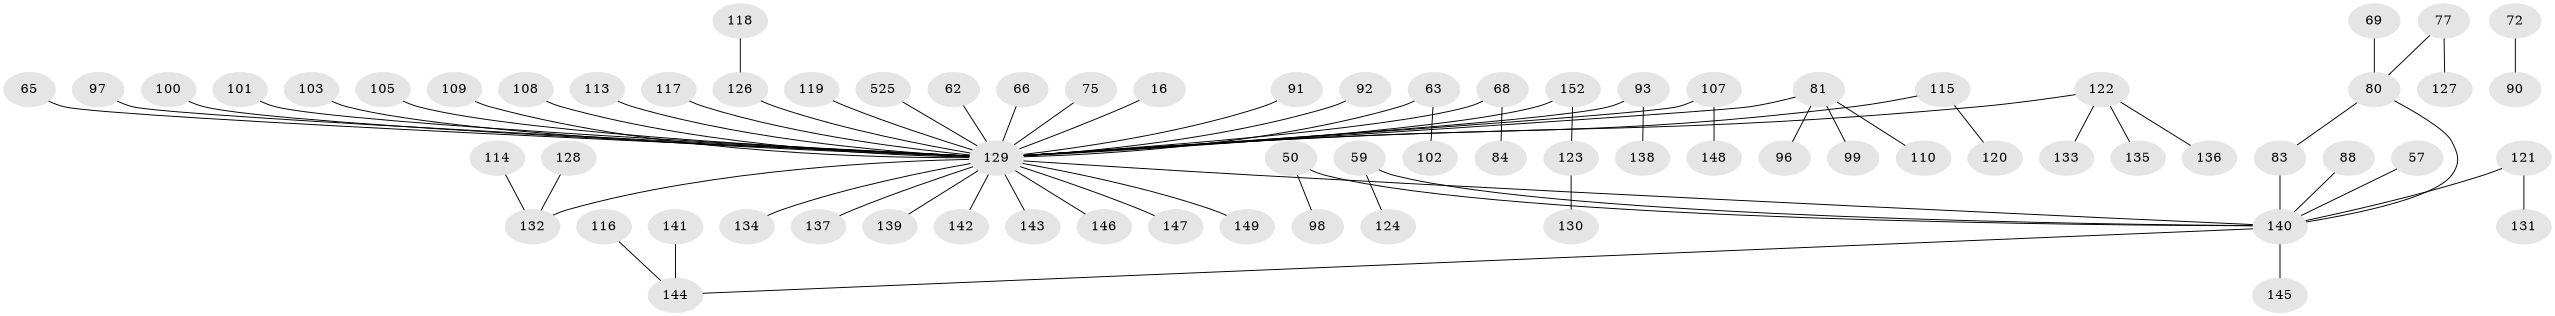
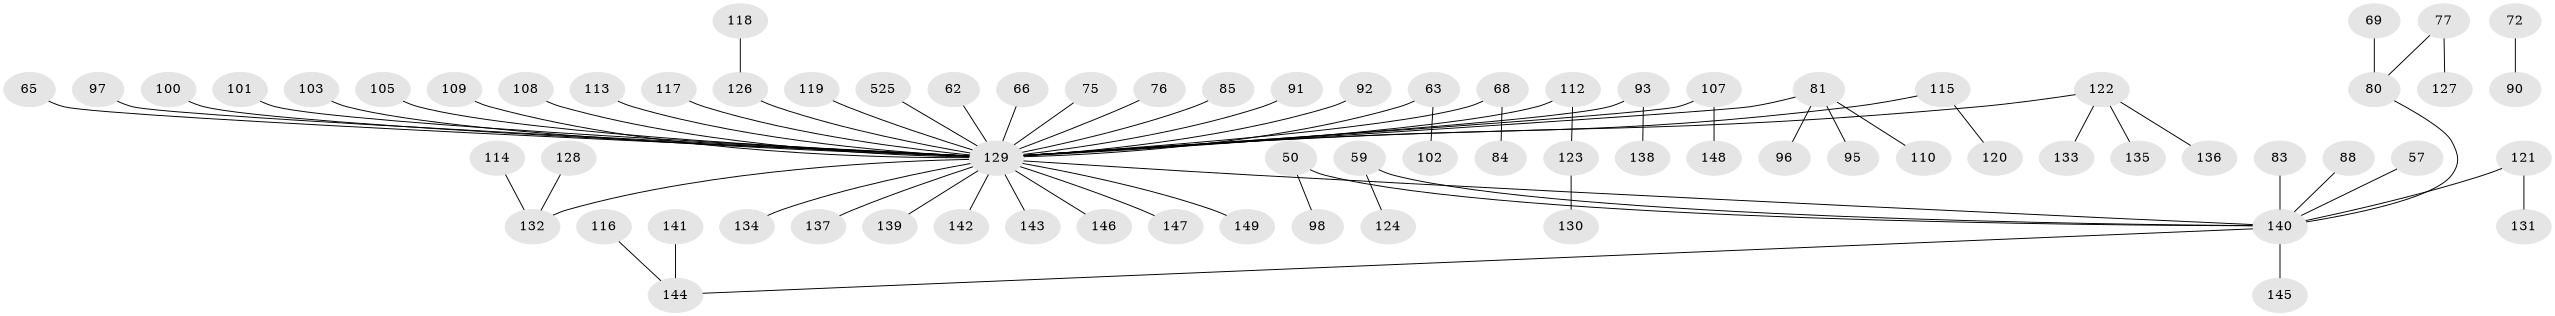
node "16": label "16" -> "76"
node "85": added
node "152": label "152" -> "112"
edge "80" -- "83": removed
node "99": label "99" -> "95"
